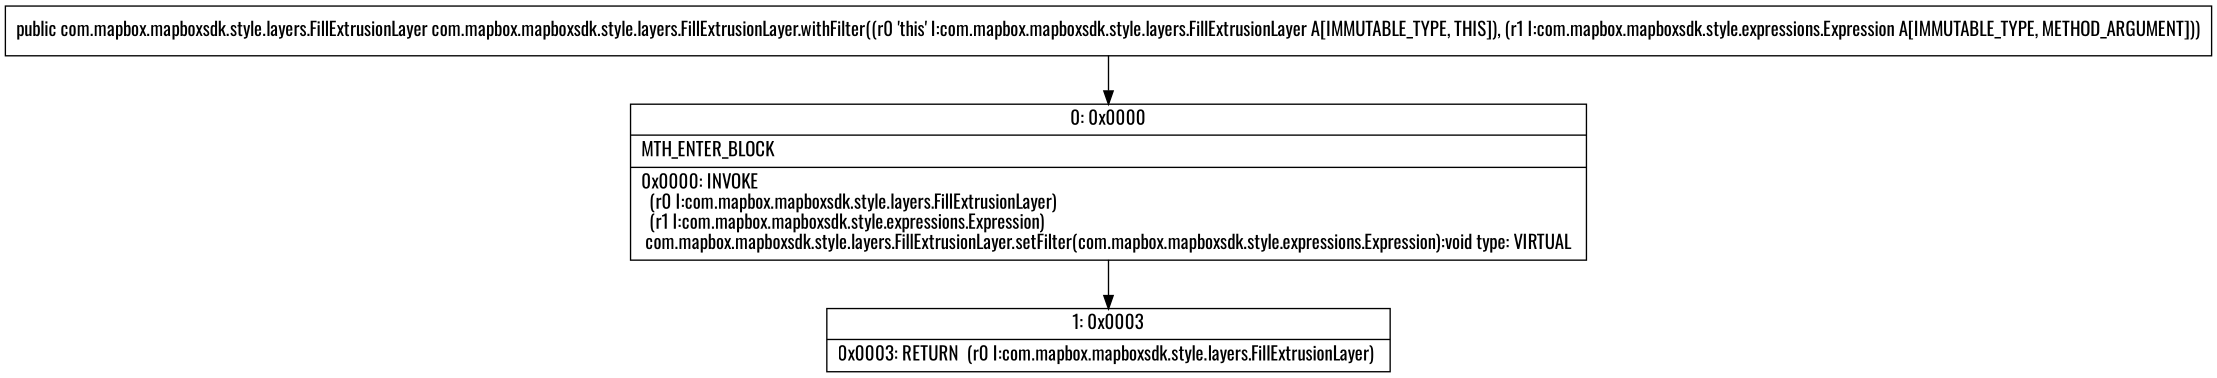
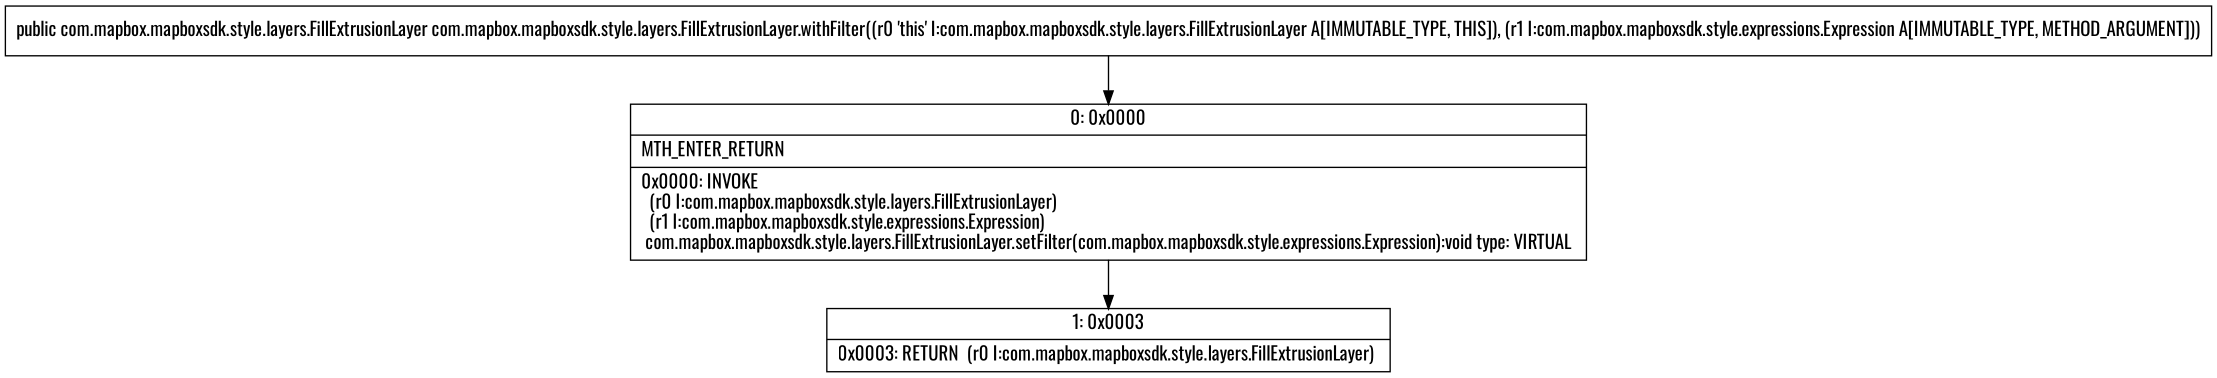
node "0: 0x0000": text "MTH_ENTER_BLOCK" -> "MTH_ENTER_RETURN"
